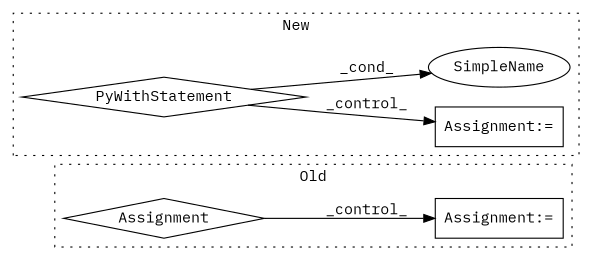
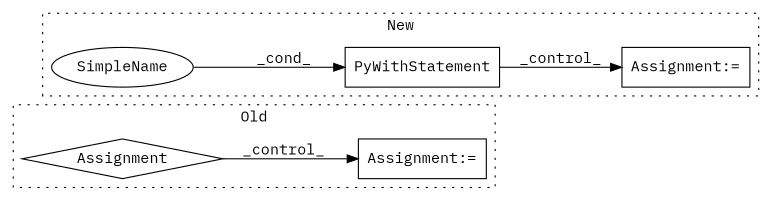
edge "PyWithStatement" -> "SimpleName": reversed
node "PyWithStatement": shape diamond -> box
